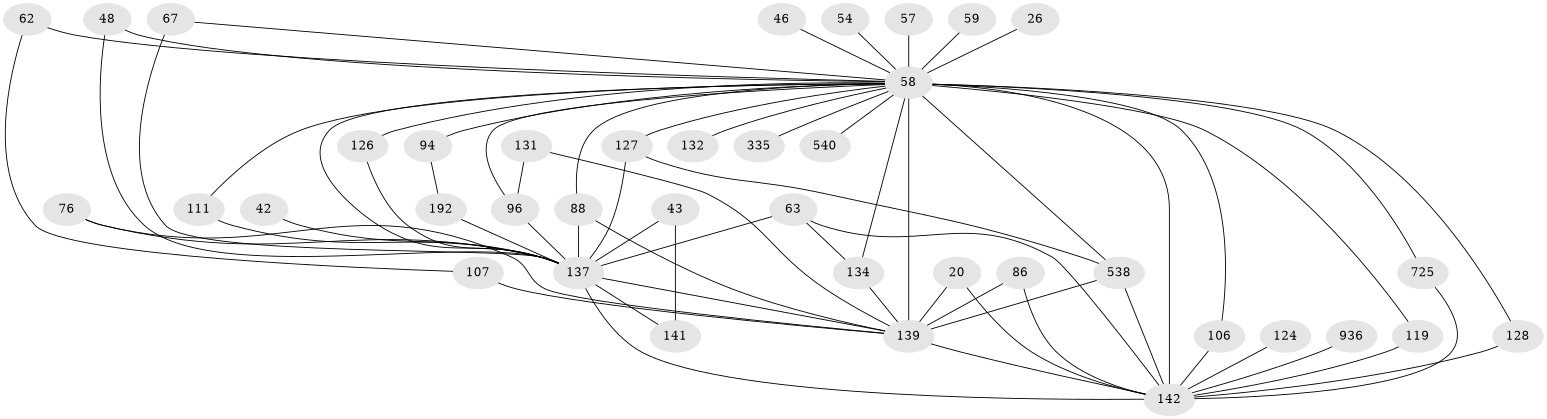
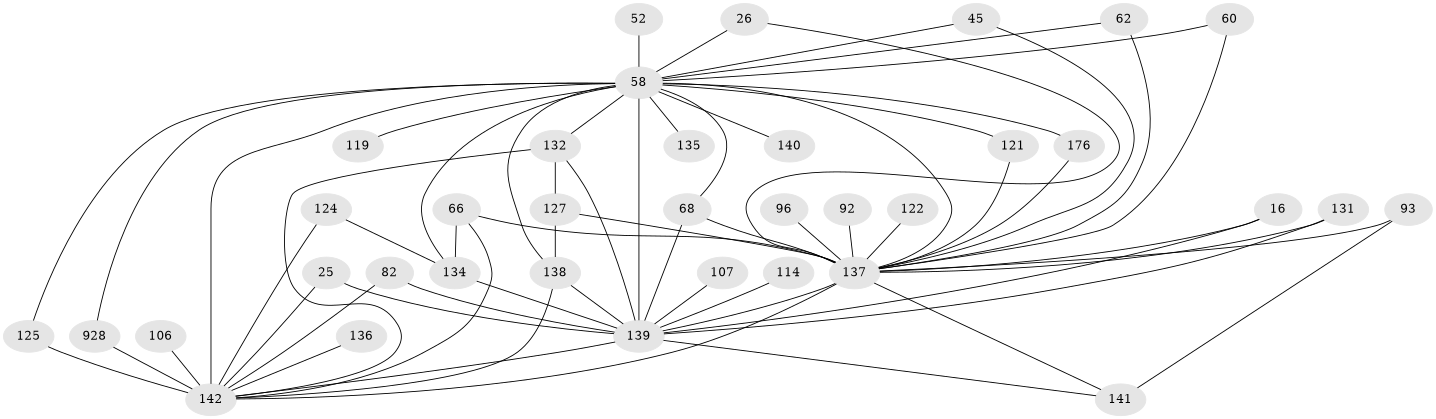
node "48": label "48" -> "45"
node "67": label "67" -> "60"
node "46": removed
node "54": removed
node "57": removed
node "59": label "59" -> "52"
edge "58" -- "96": removed
edge "58" -- "127": now "132" -- "127"
edge "58" -- "106": removed
node "126": label "126" -> "176"
node "94": removed
node "335": label "335" -> "135"
node "540": label "540" -> "140"
edge "131" -- "96": now "131" -- "137"
edge "26" -- "137": added
node "76": label "76" -> "16"
node "111": label "111" -> "121"
node "42": label "42" -> "92"
node "192": label "192" -> "122"
node "88": label "88" -> "68"
node "43": label "43" -> "93"
node "63": label "63" -> "66"
edge "124" -- "134": added
edge "132" -- "139": added
edge "62" -- "107": now "62" -- "137"
node "114": added
node "20": label "20" -> "25"
node "86": label "86" -> "82"
node "538": label "538" -> "138"
node "725": label "725" -> "125"
node "936": label "936" -> "136"
node "128": label "128" -> "928"
edge "139" -- "141": added
edge "119" -- "142": now "132" -- "142"
